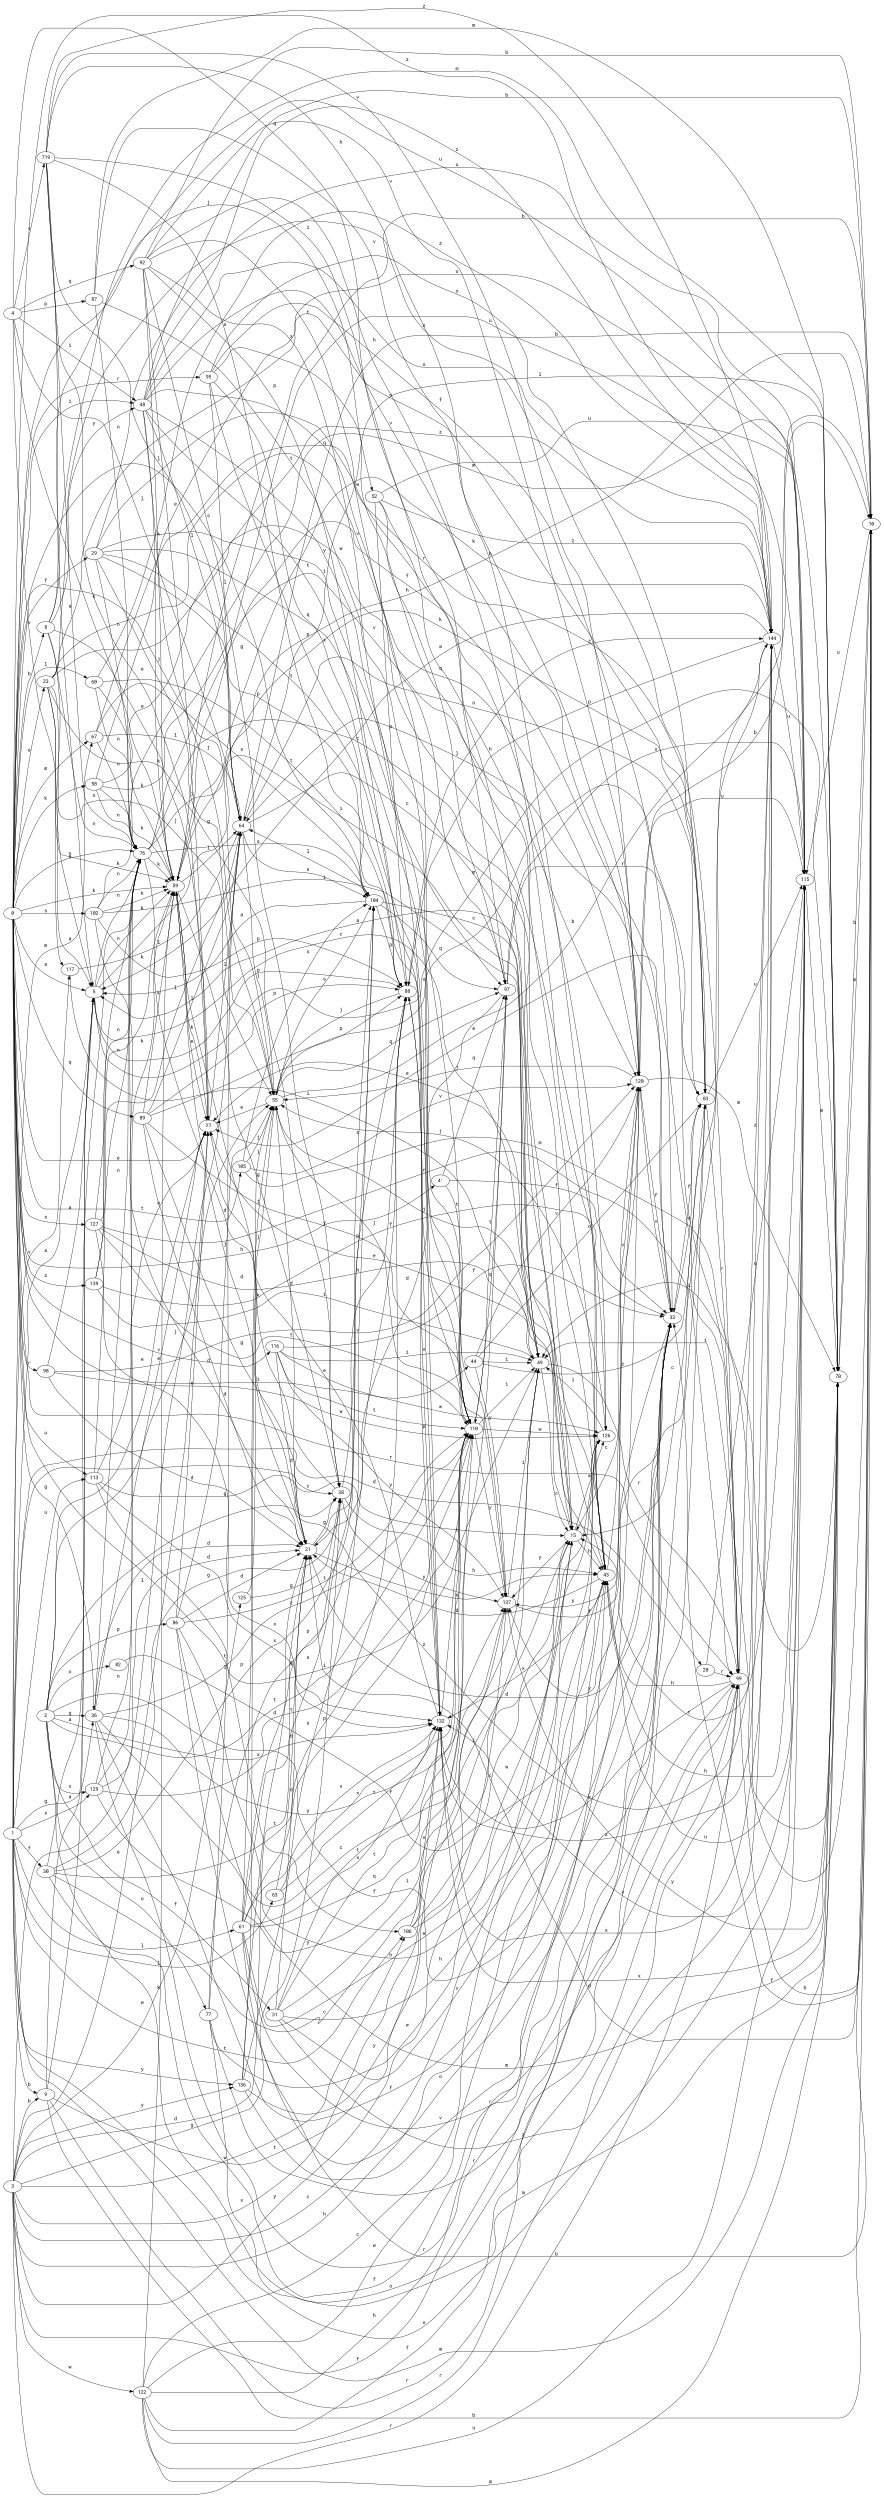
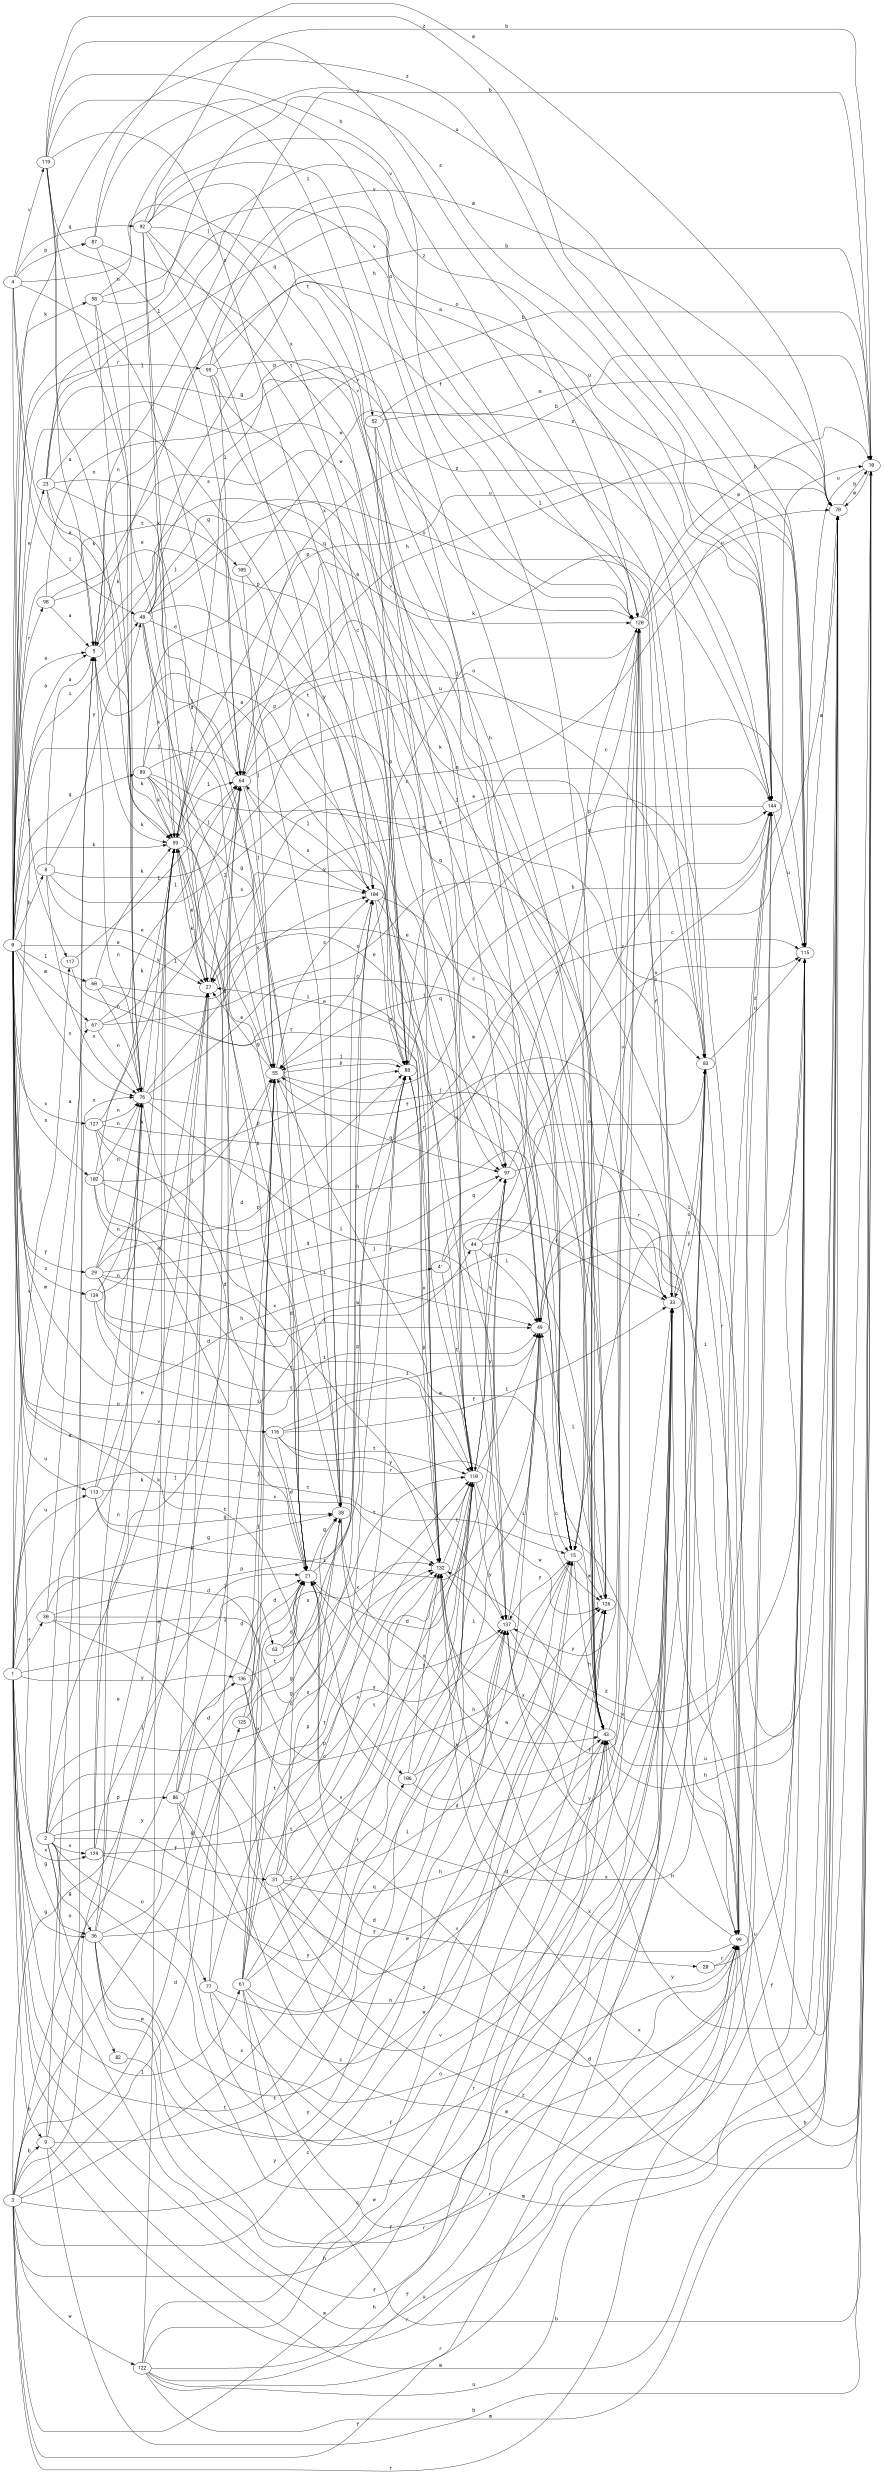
node "719": label "719" -> "119"
edge "5" -> "15": now "89" -> "15"
edge "105" -> "120": removed, label "v"
edge "3" -> "106": now "3" -> "126"
